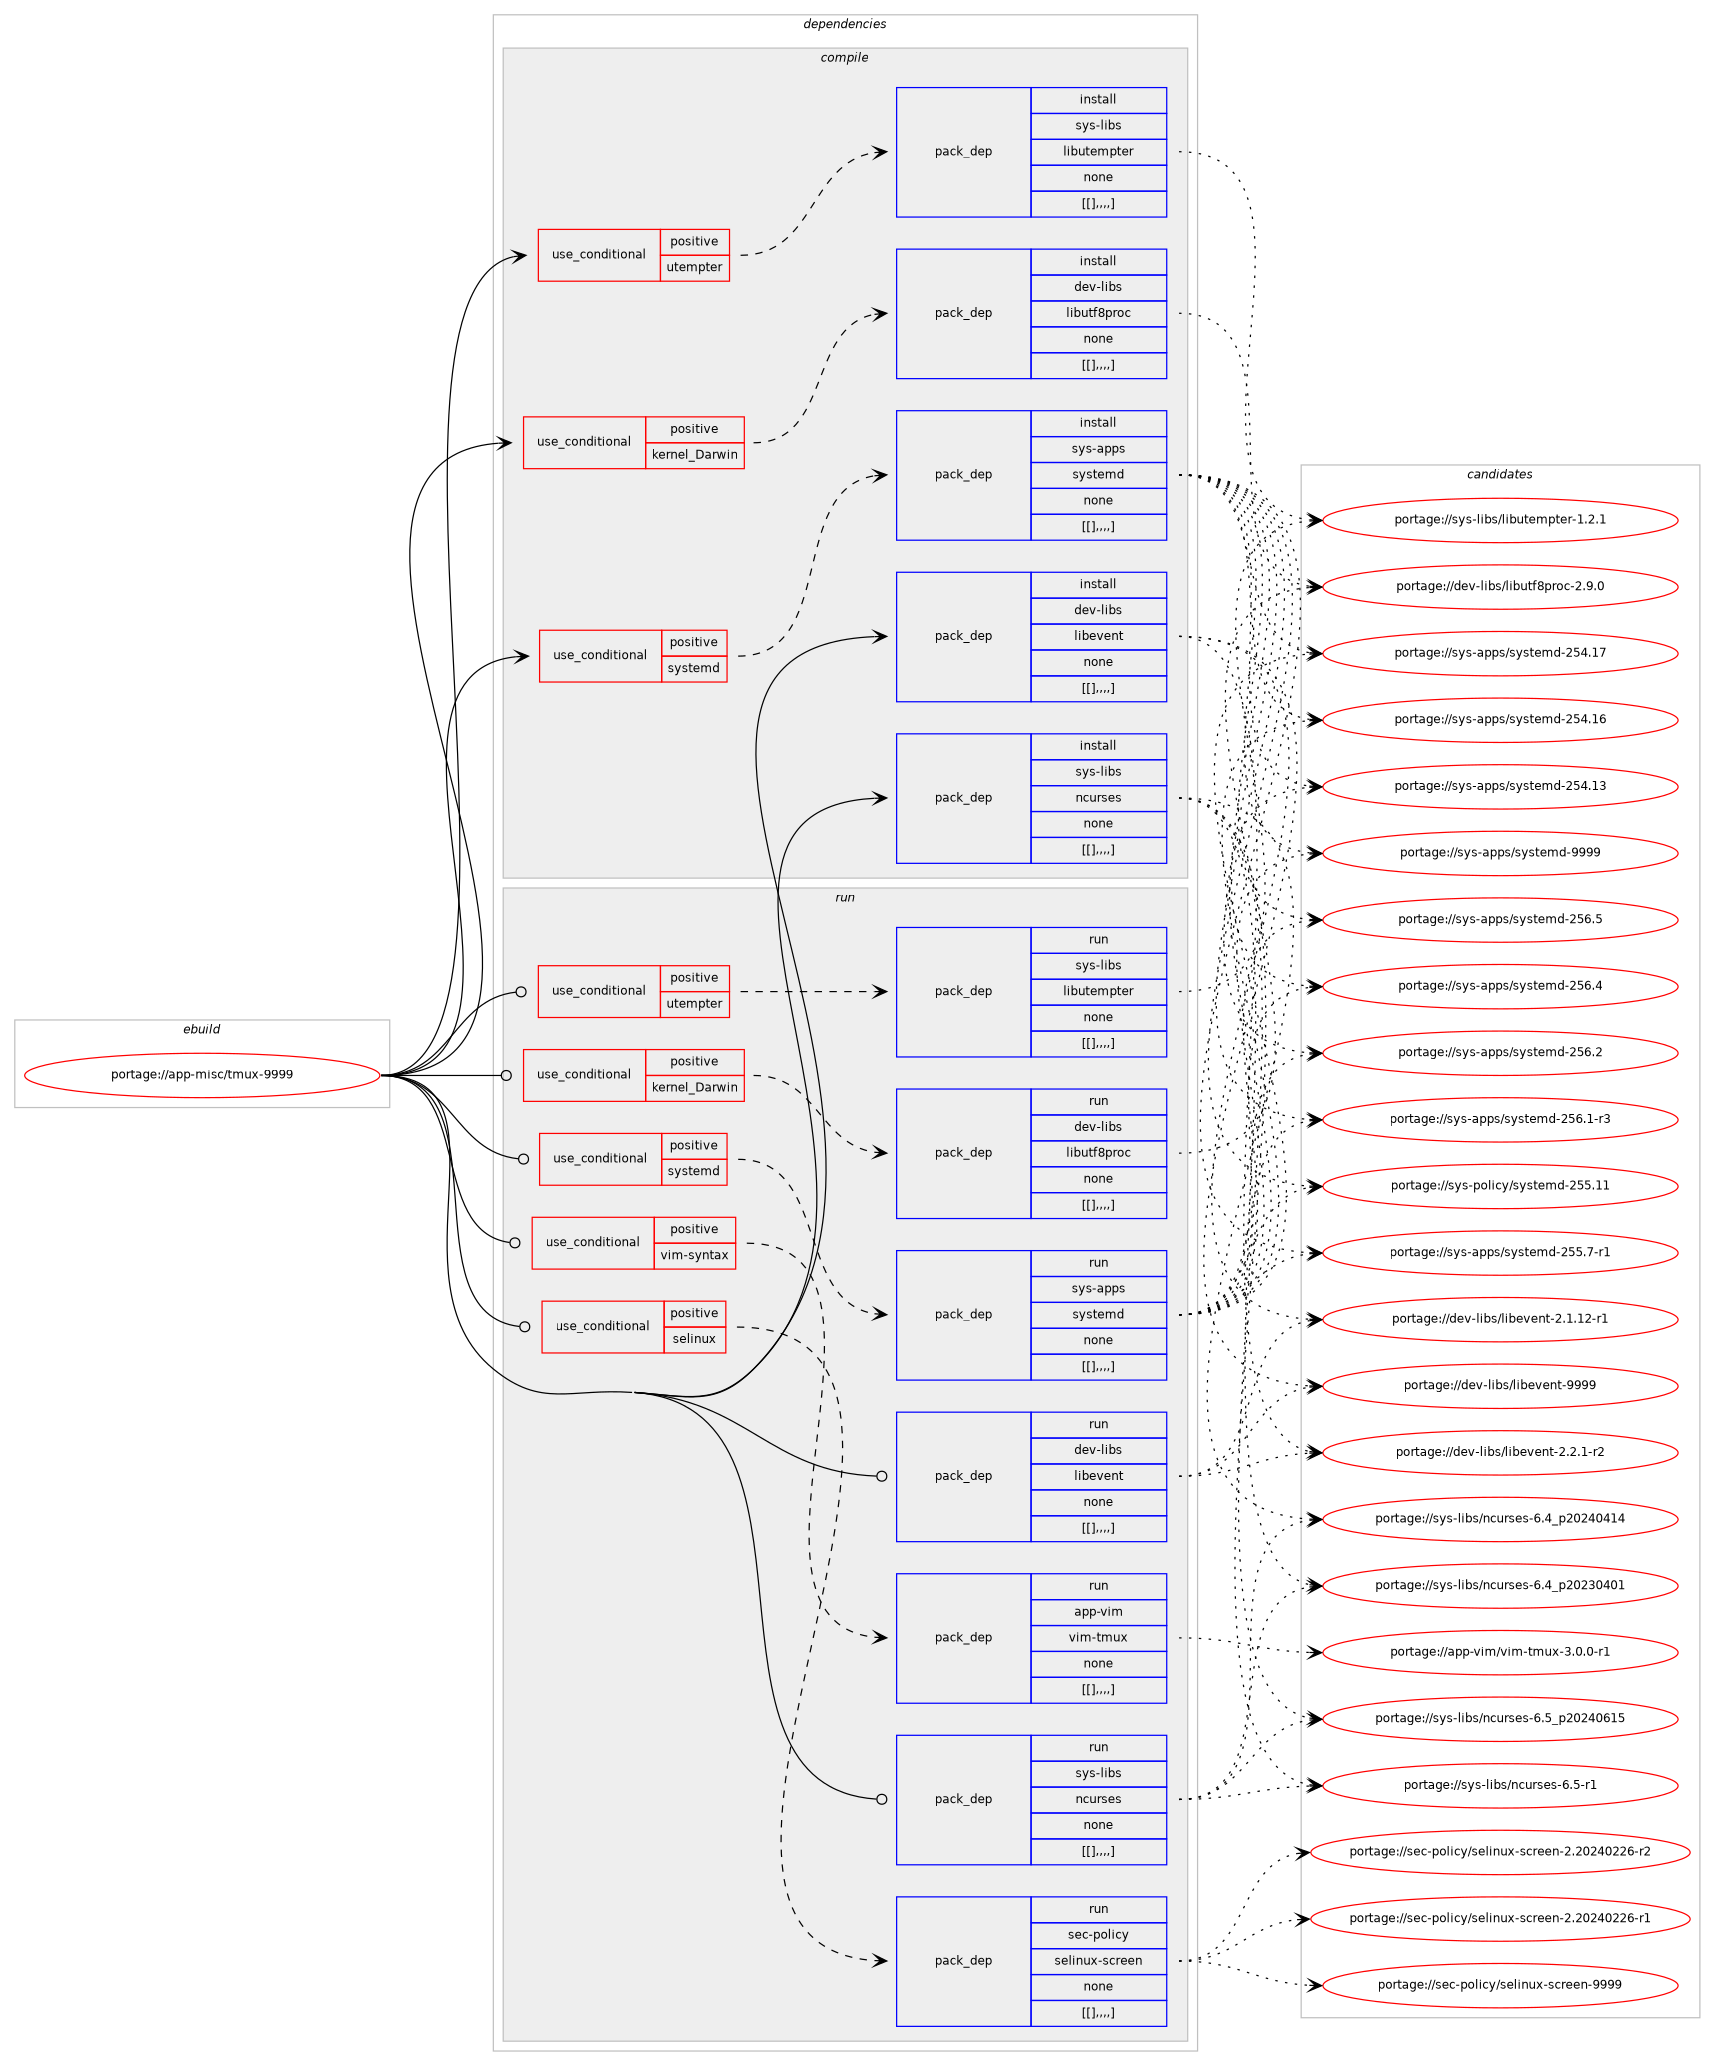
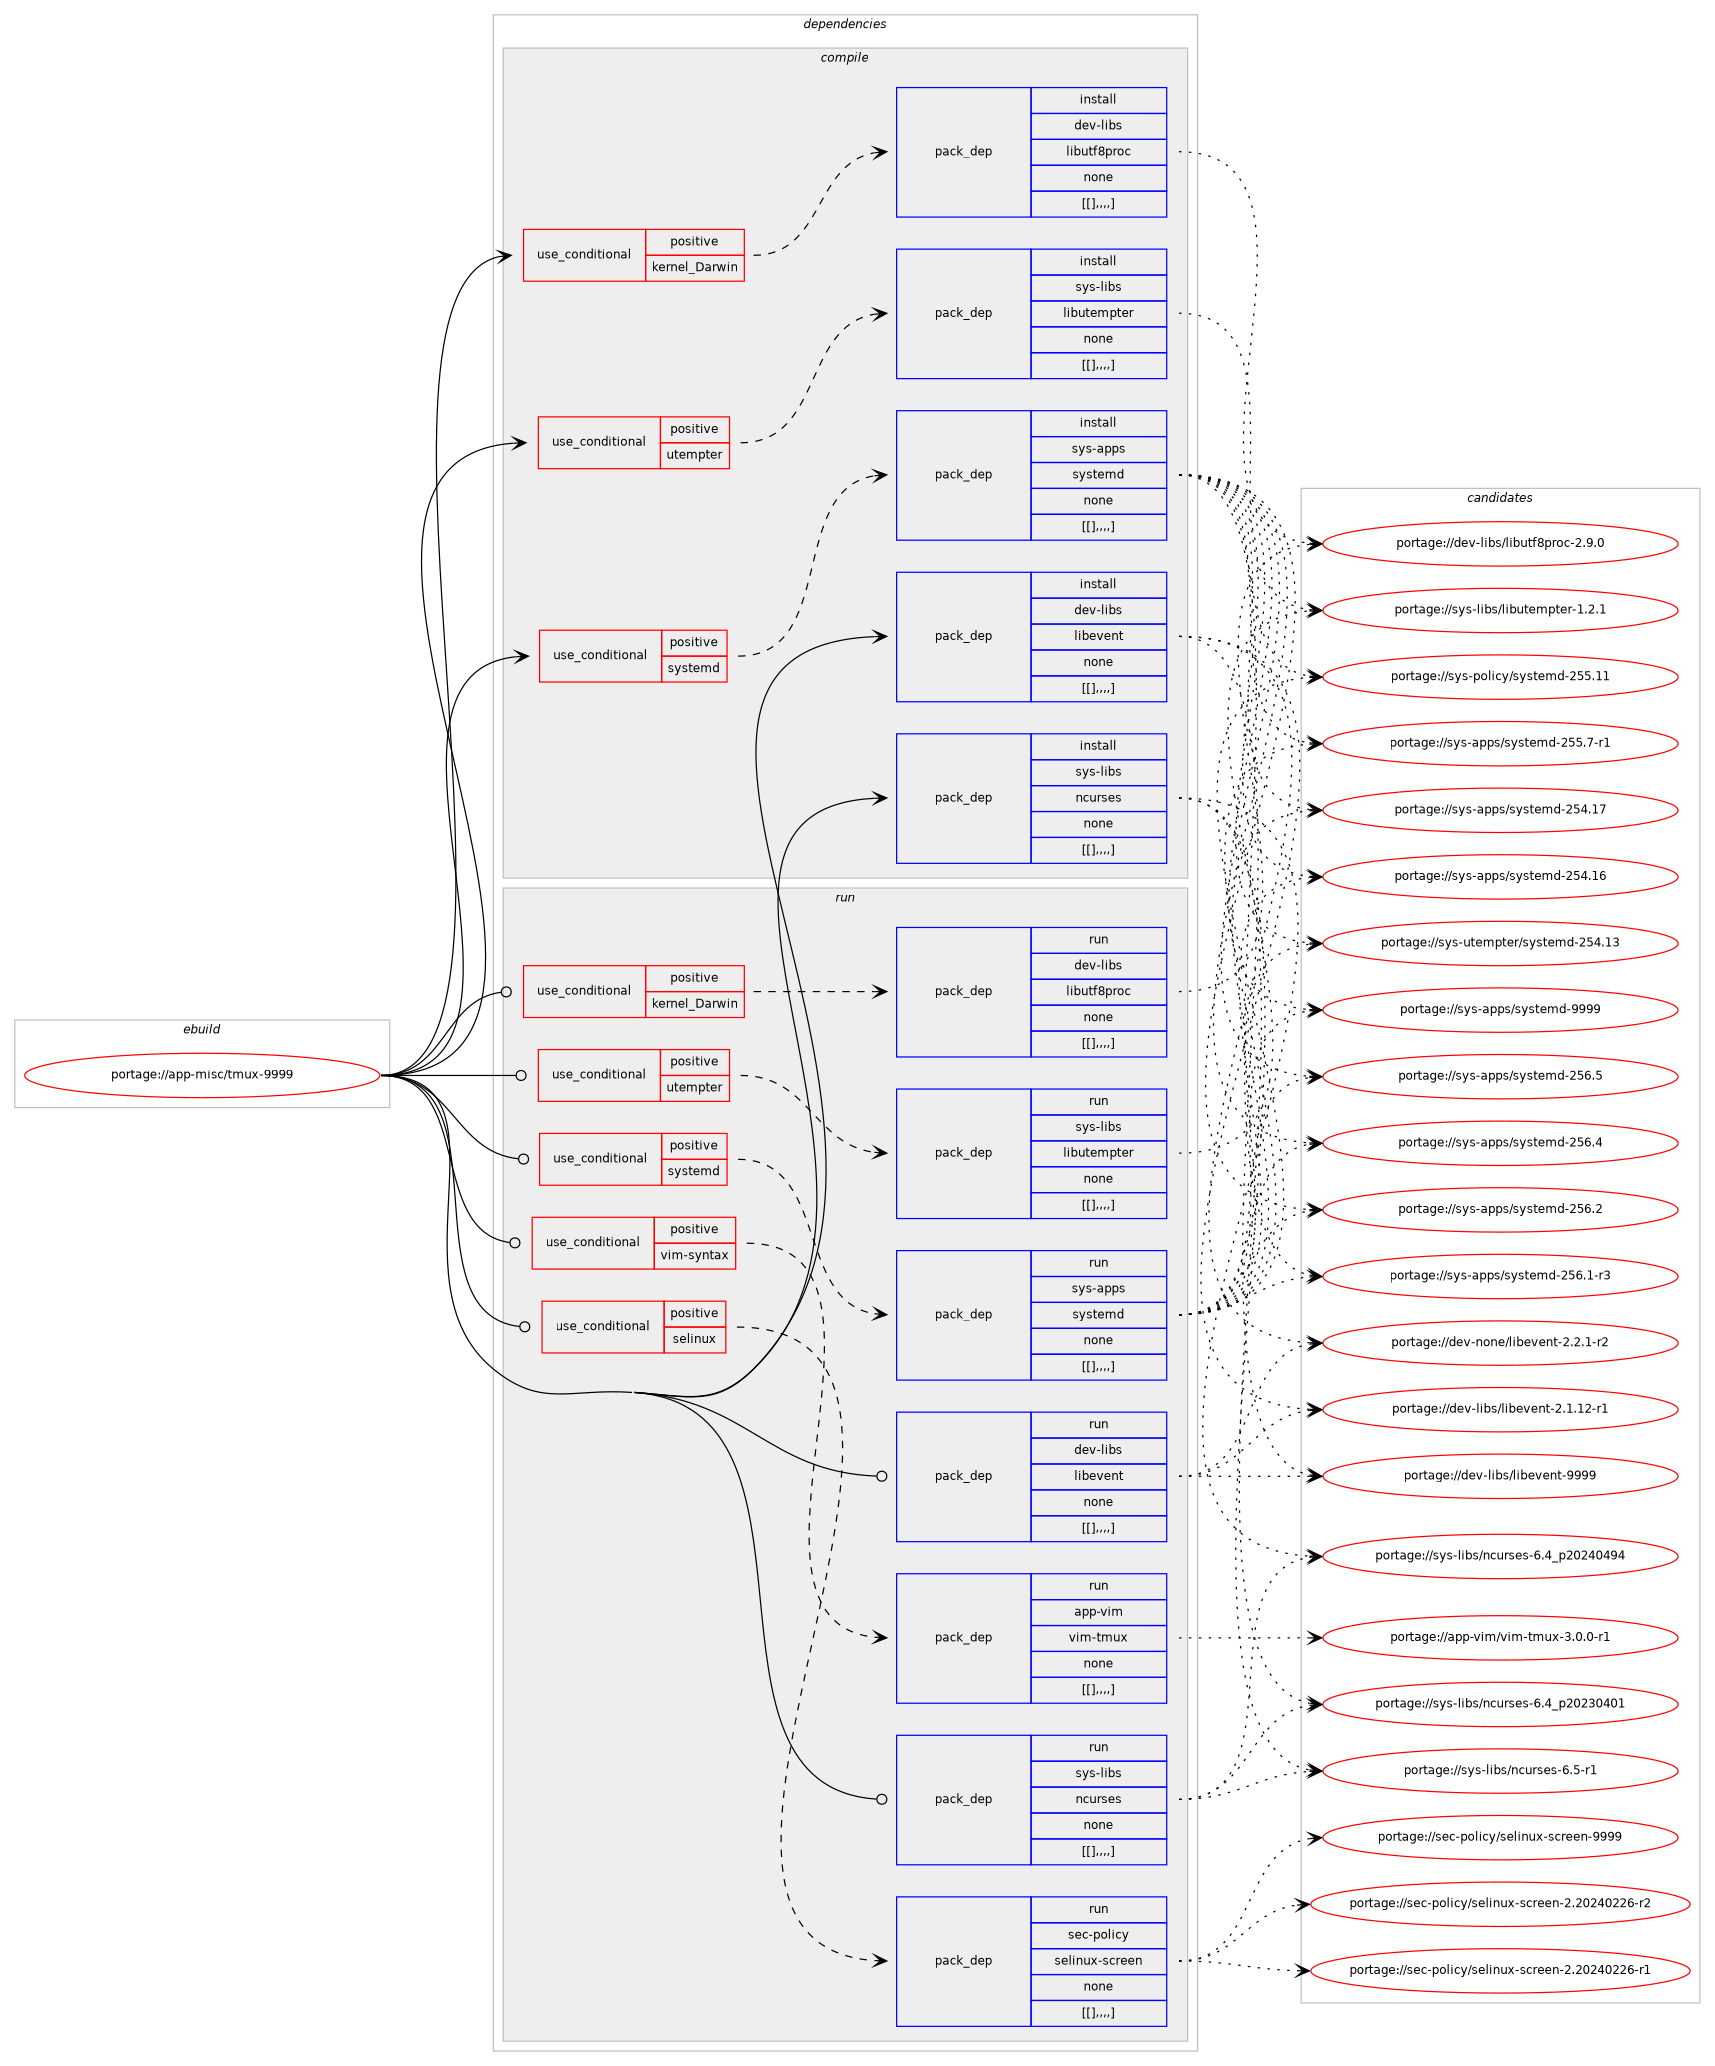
node "portage://sys-apps/systemd-254.13": label "portage://sys-apps/systemd-254.13" -> "portage://sys-utempter/systemd-254.13"
node "portage://dev-libs/libevent-2.2.1-r2": label "portage://dev-libs/libevent-2.2.1-r2" -> "portage://dev-none/libevent-2.2.1-r2"
node "portage://sys-libs/ncurses-6.4_p20240414": label "portage://sys-libs/ncurses-6.4_p20240414" -> "portage://sys-libs/ncurses-6.4_p20240494"
node "portage://sys-libs/ncurses-6.5_p20240615": removed
